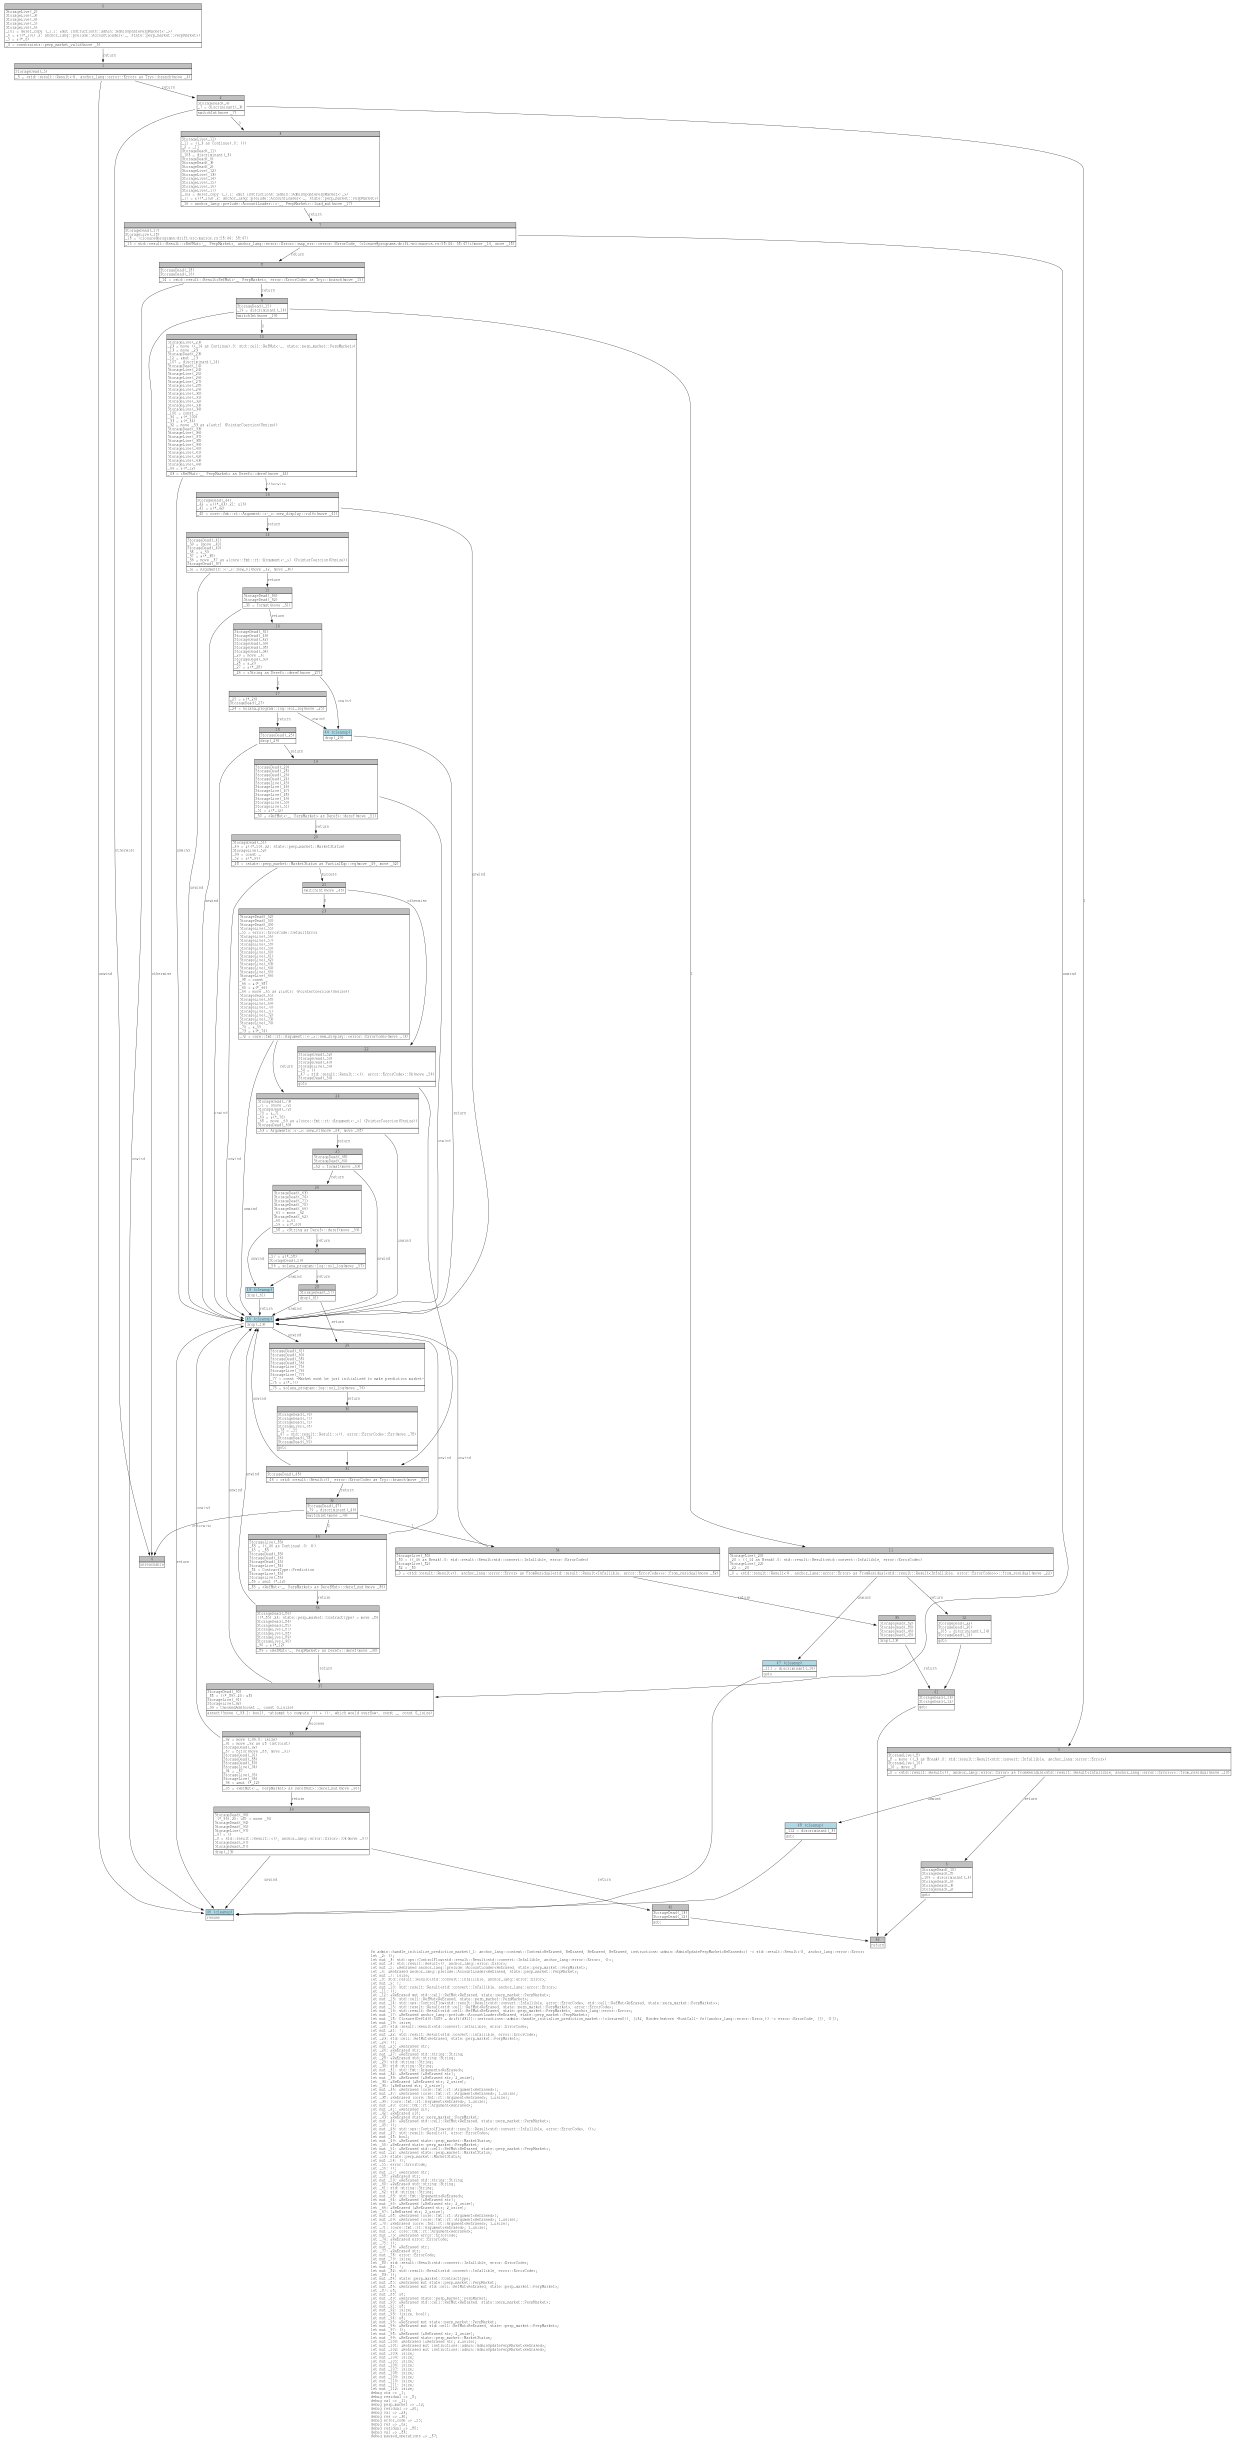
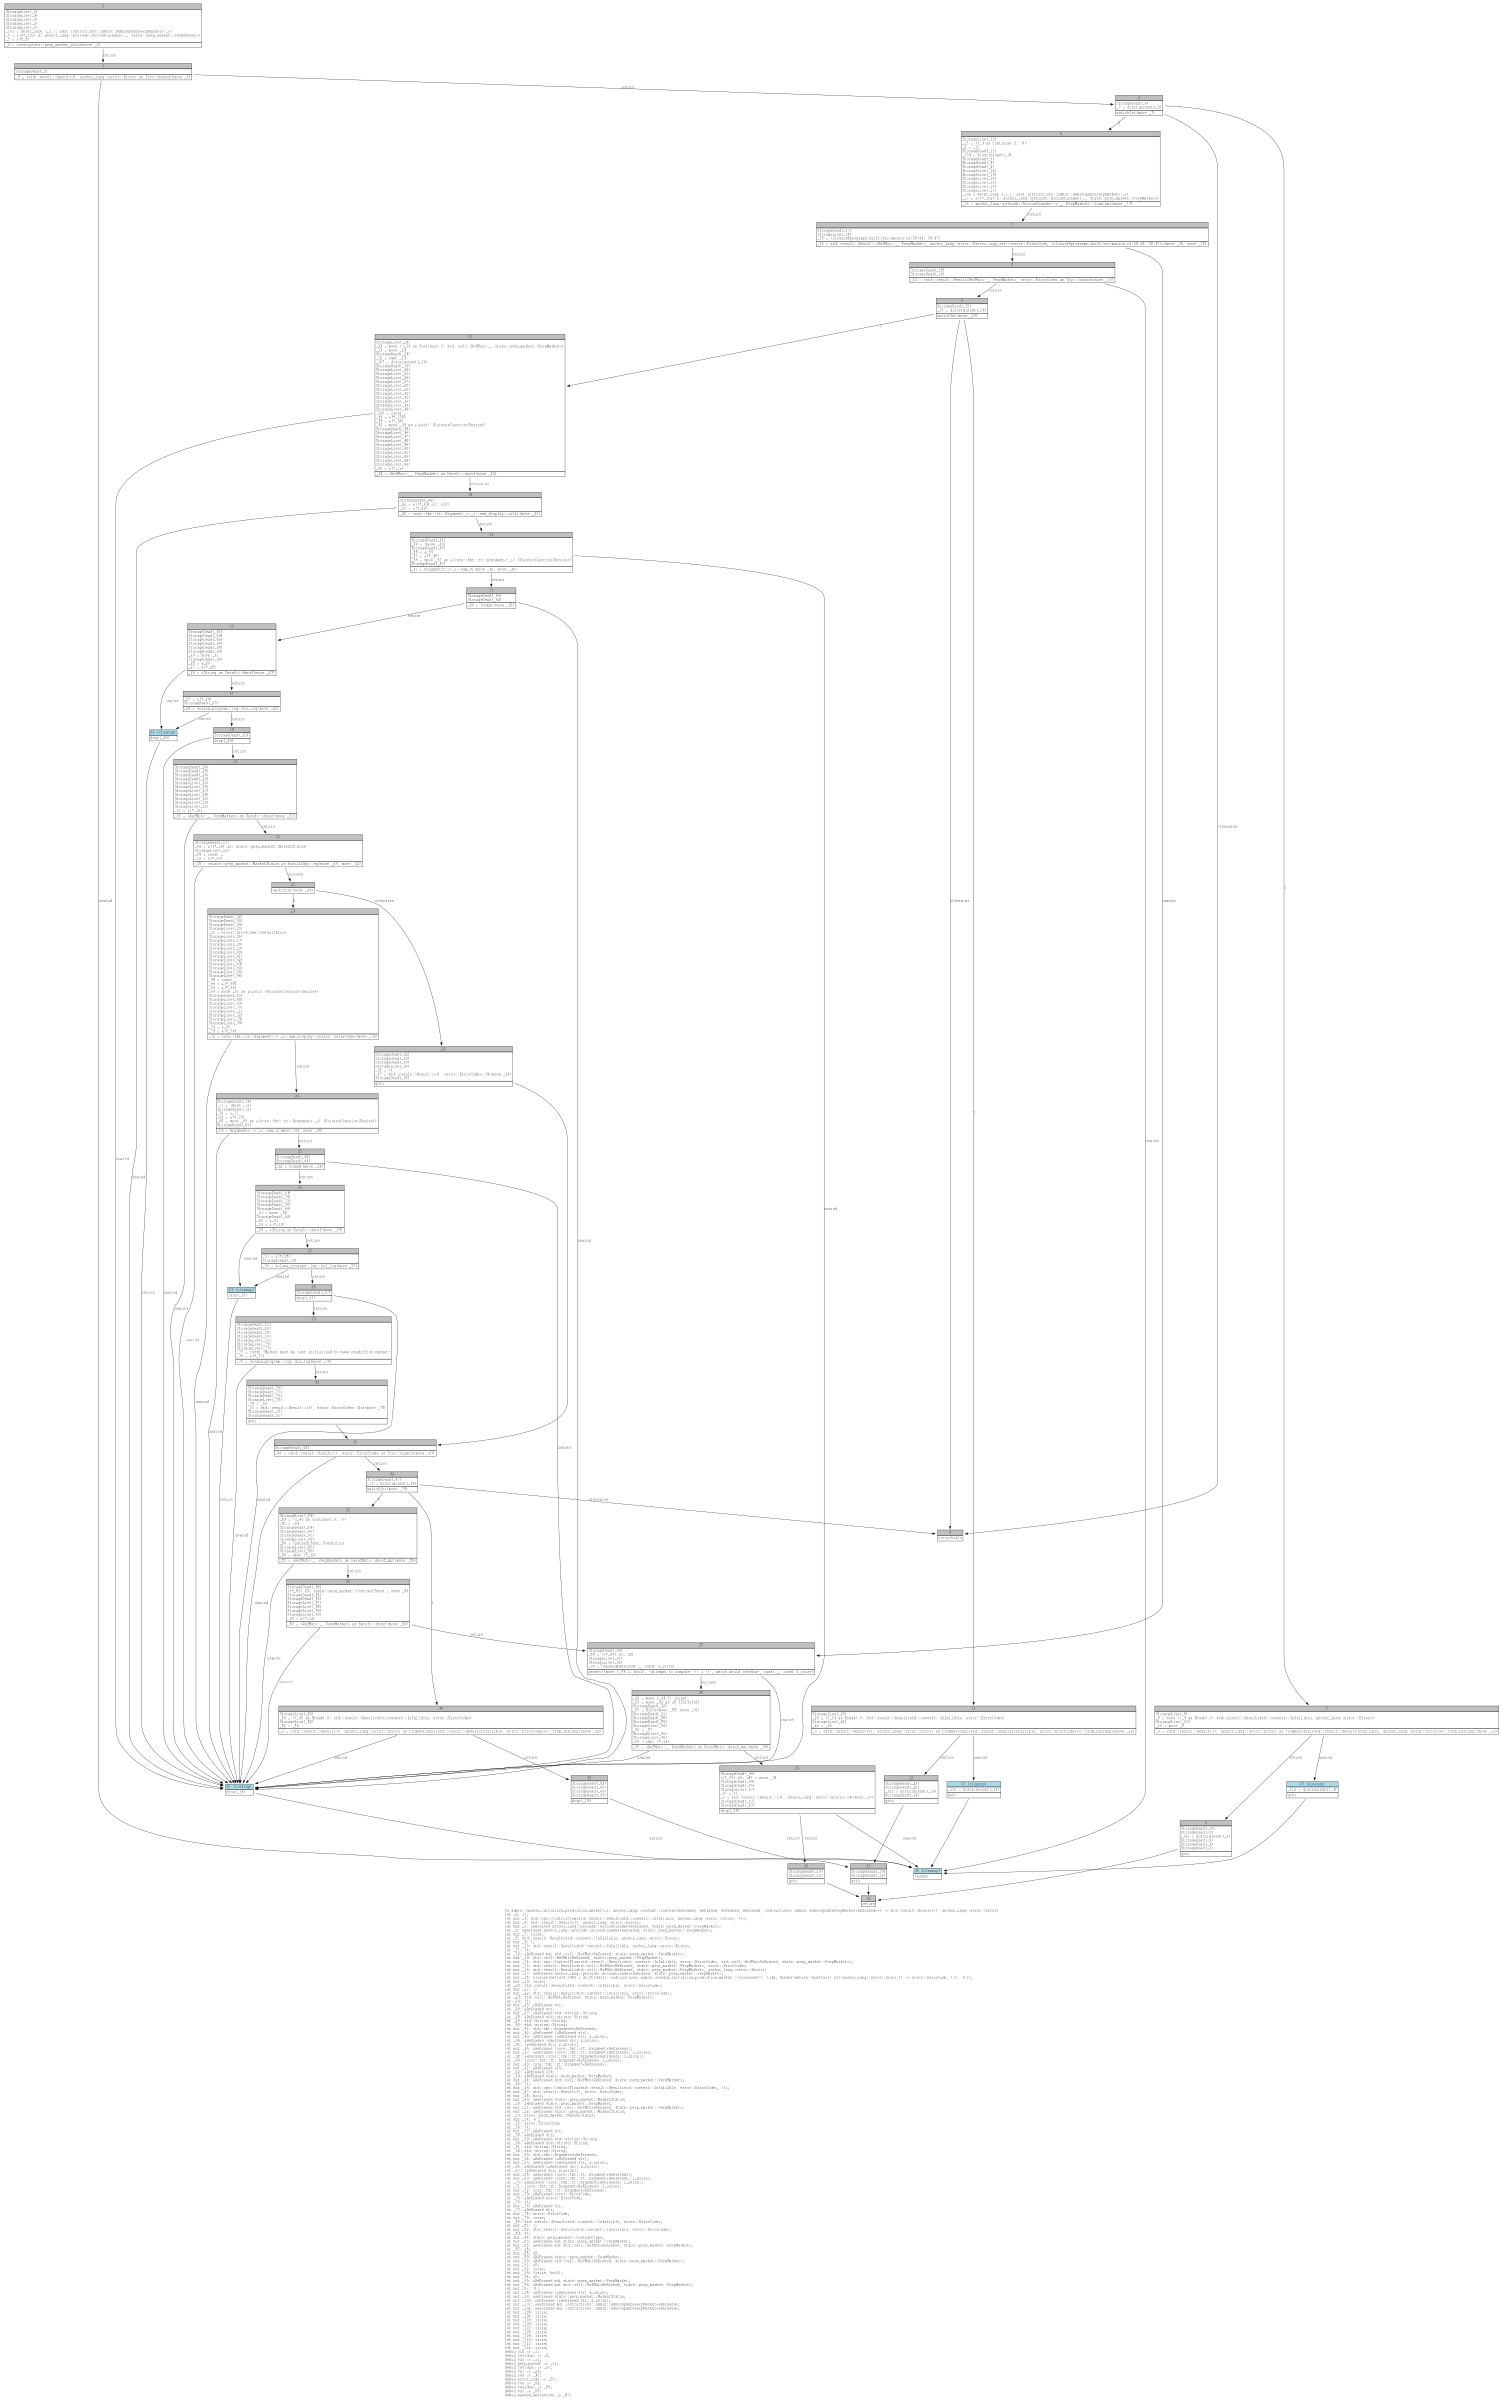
edge "16" -> "17": label "1" -> "return"
edge "45 (cleanup)" -> "29": reversed
